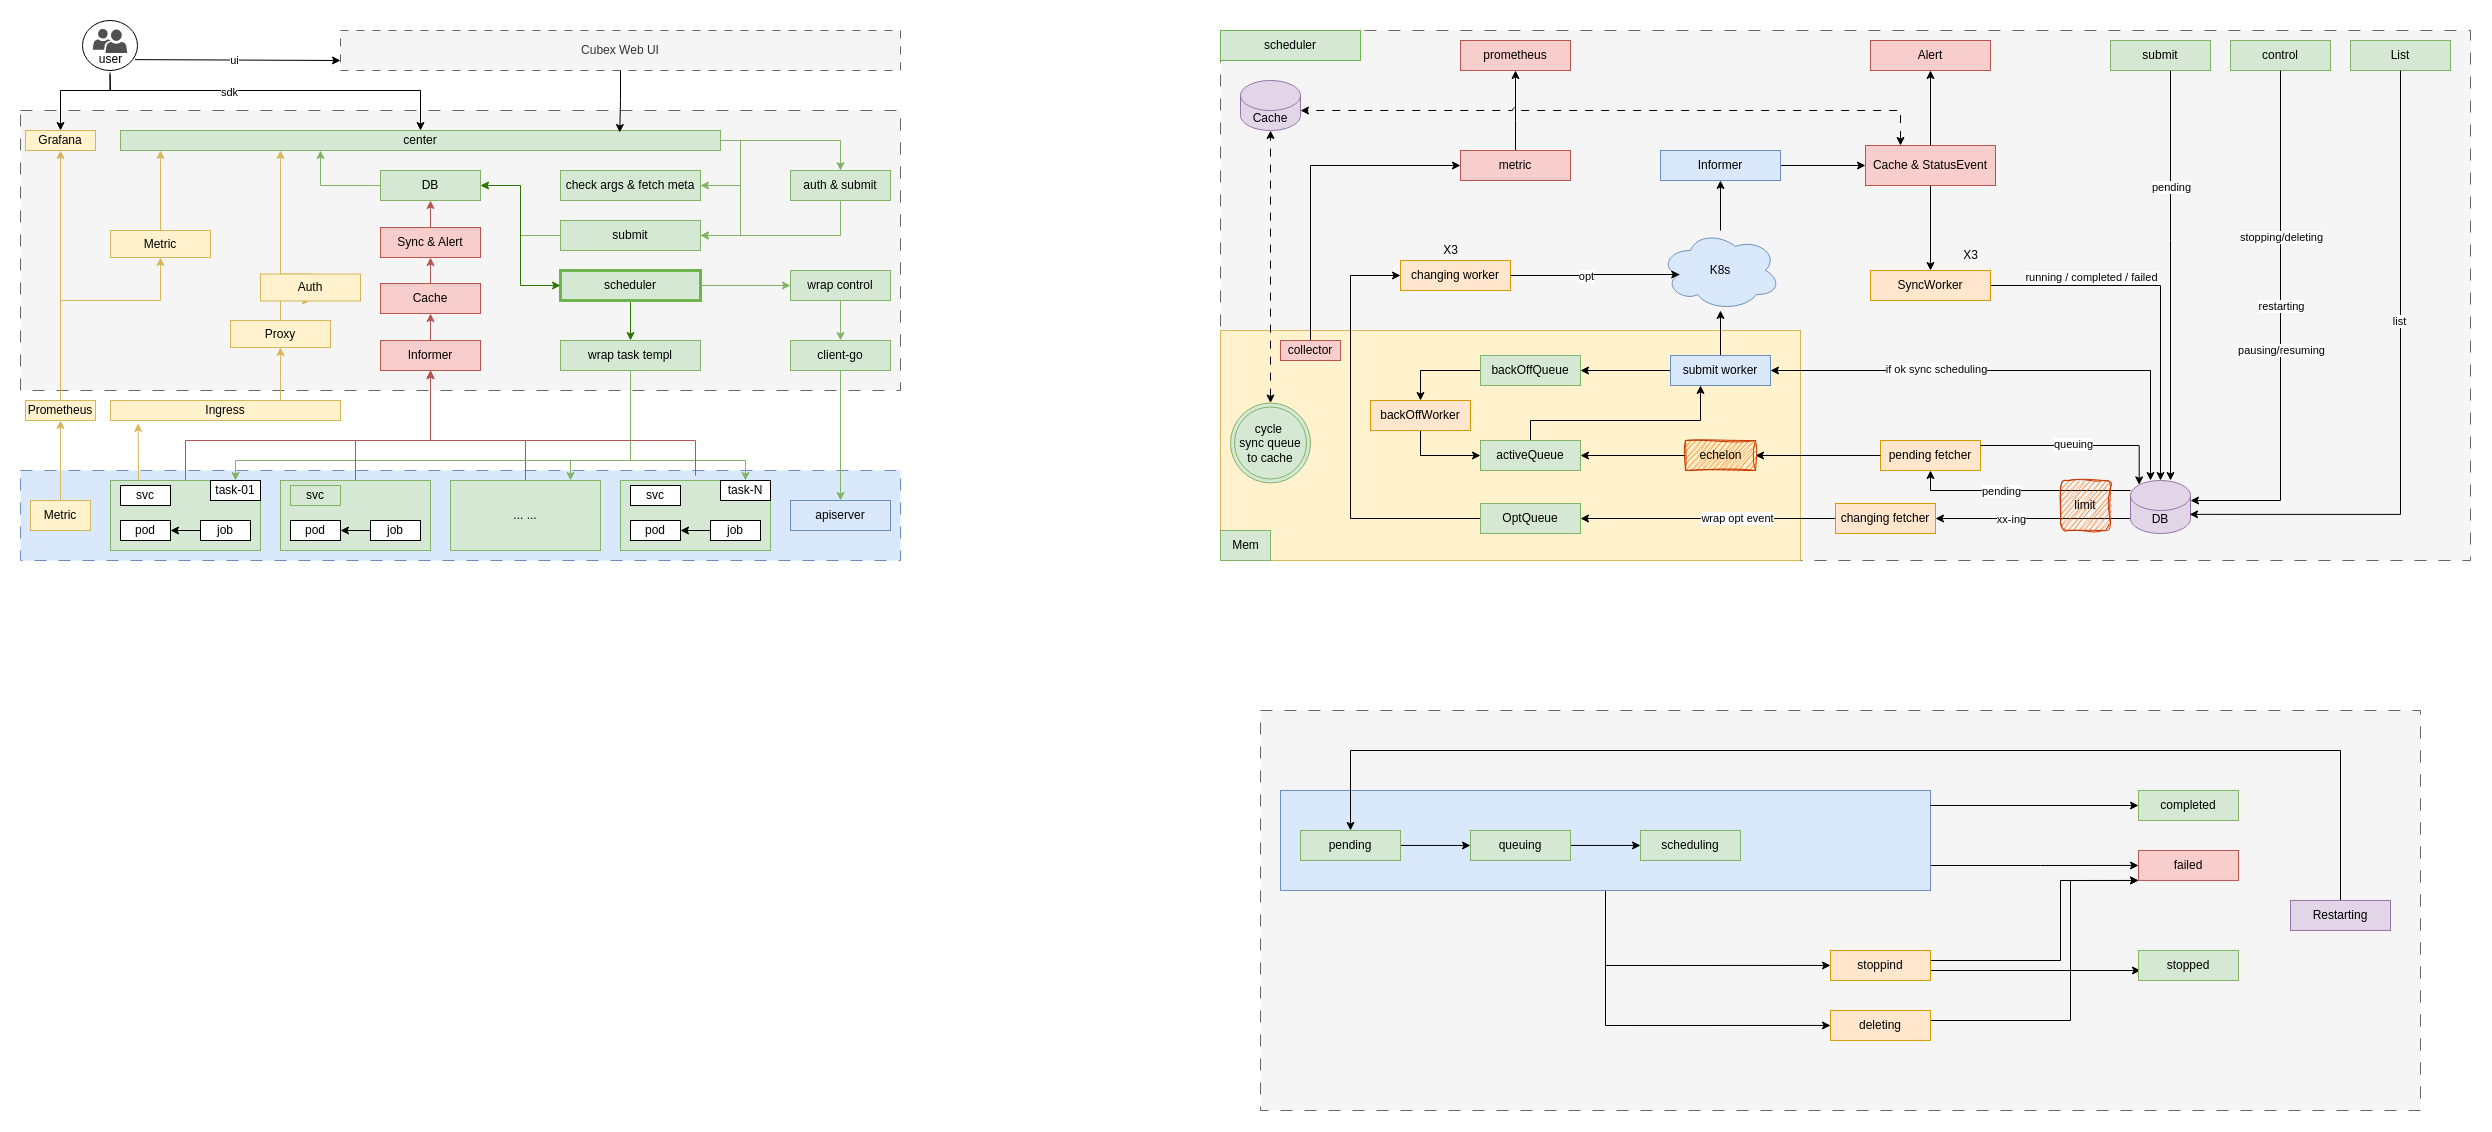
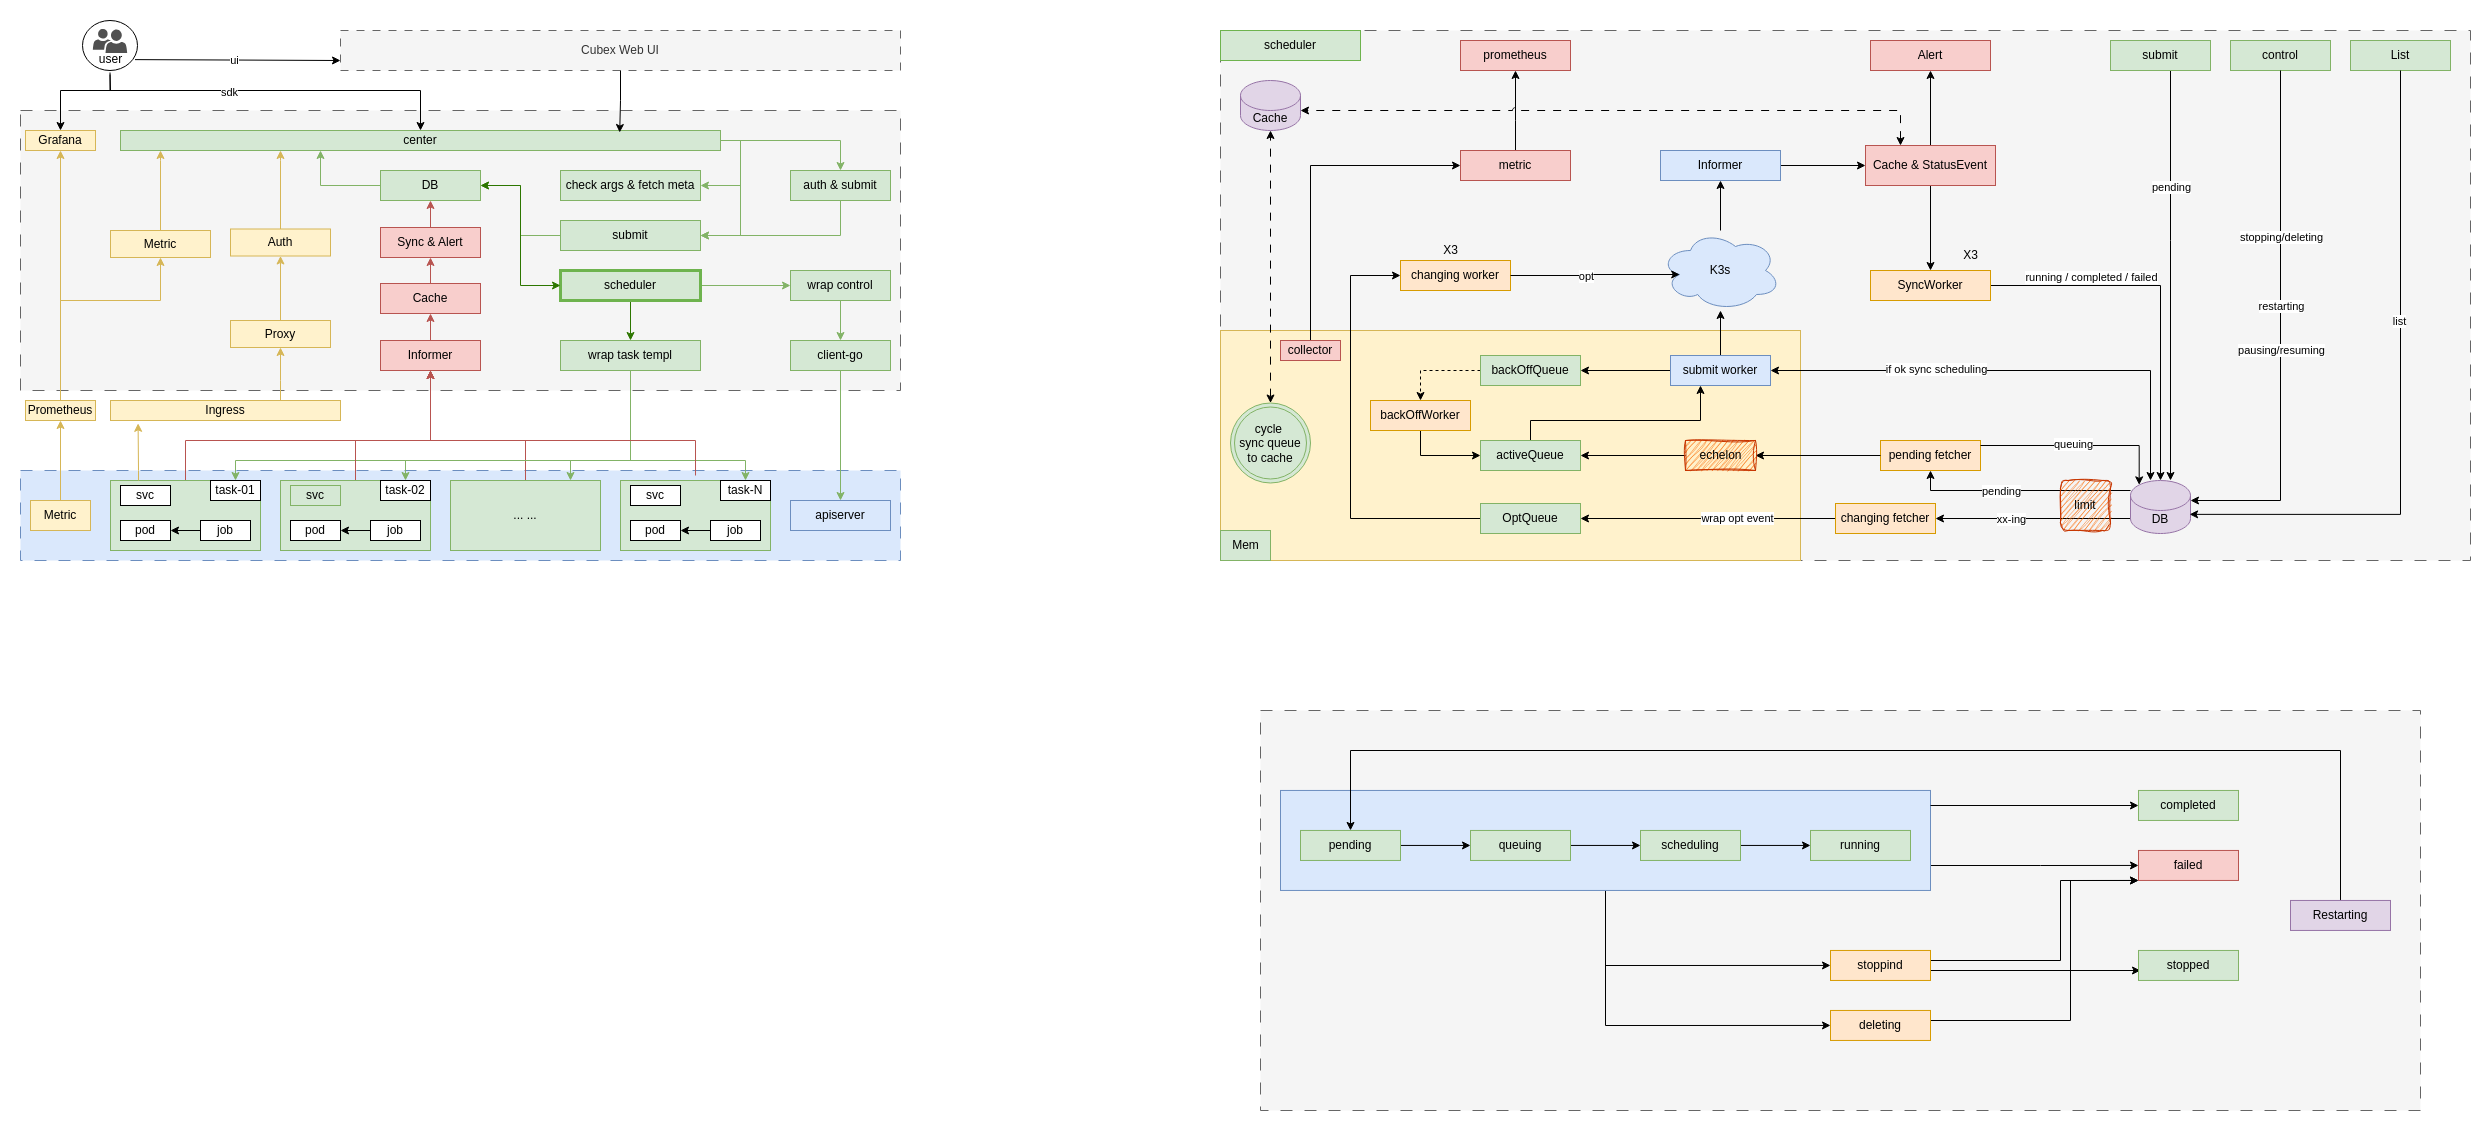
node "K8s": label "K8s" -> "K3s"
node "Auth": moved (311, 288) -> (281, 243)
edge "backOffQueue" -> "backOffWorker": style solid -> dashed
edge "wrap task templ" -> "task-02": added
node "task-02": added
edge "scheduling" -> "running": added
node "running": added
